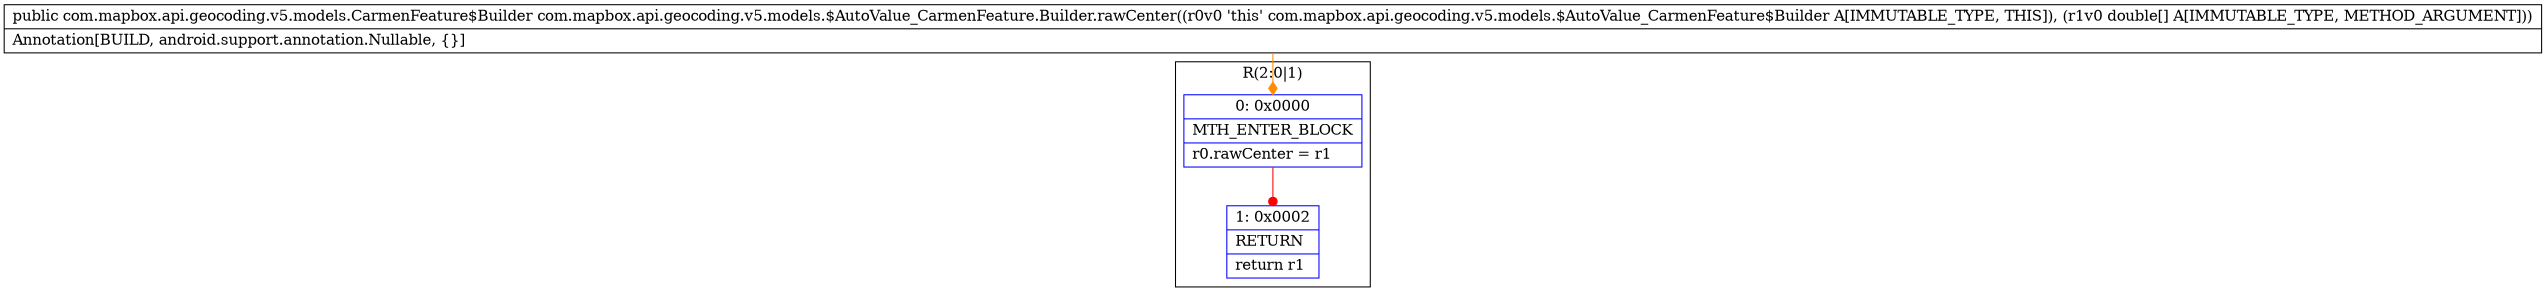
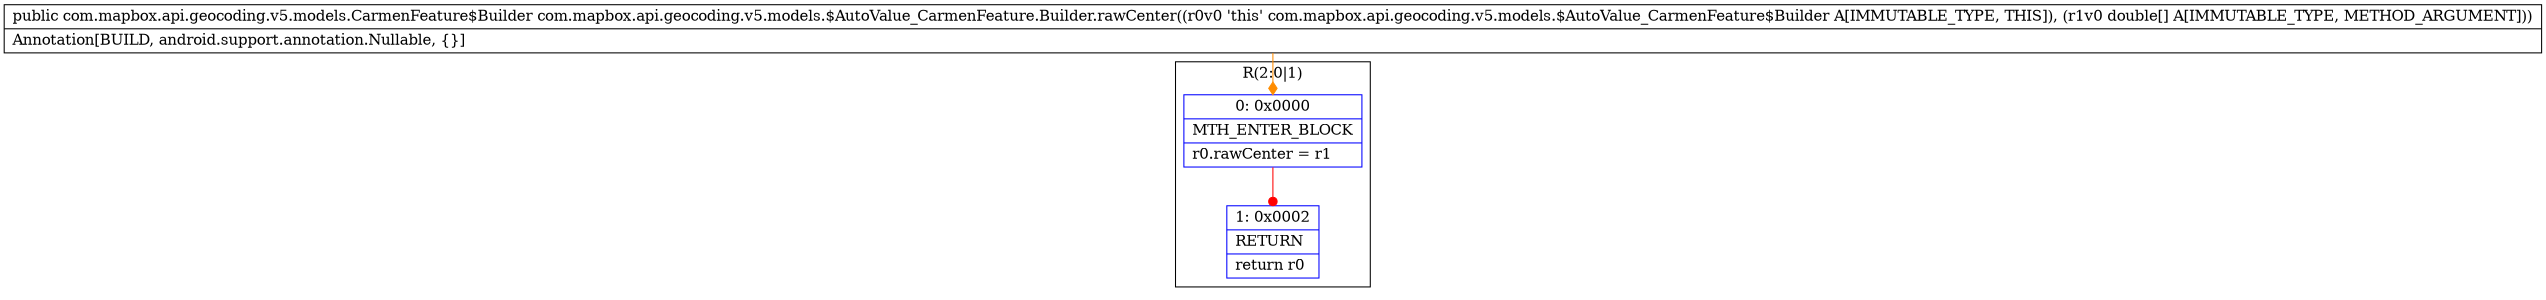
node "1: 0x0002": text "return r1" -> "return r0"
